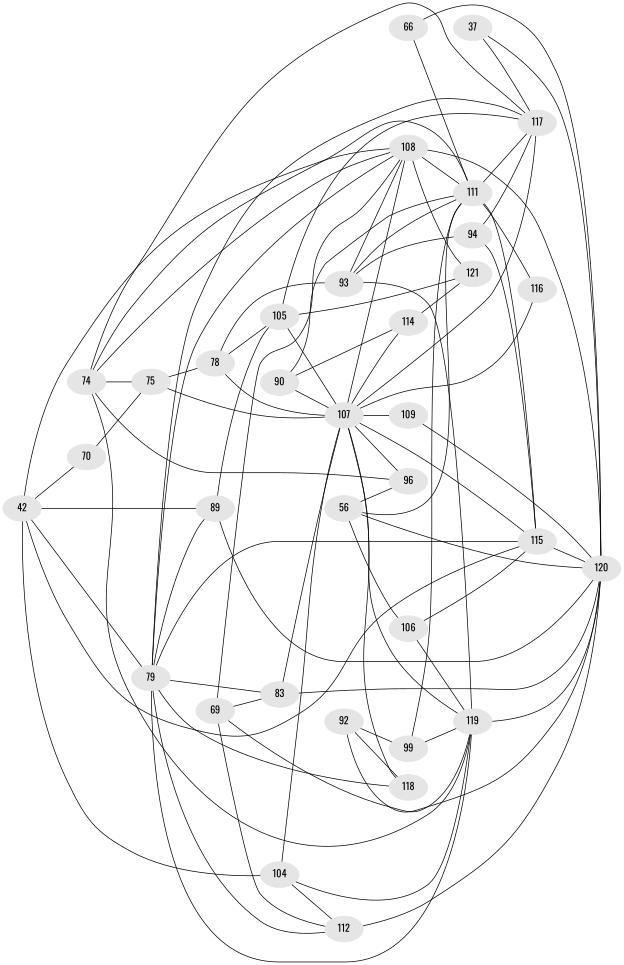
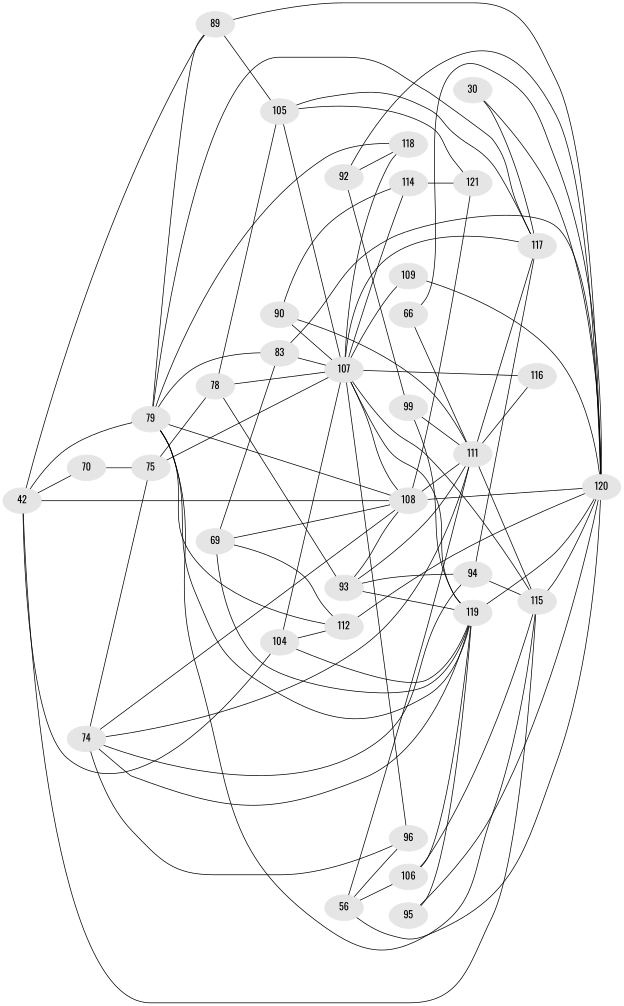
node "37": label "37" -> "30"
edge "117" -- "74": now "94" -- "74"
node "95": added
